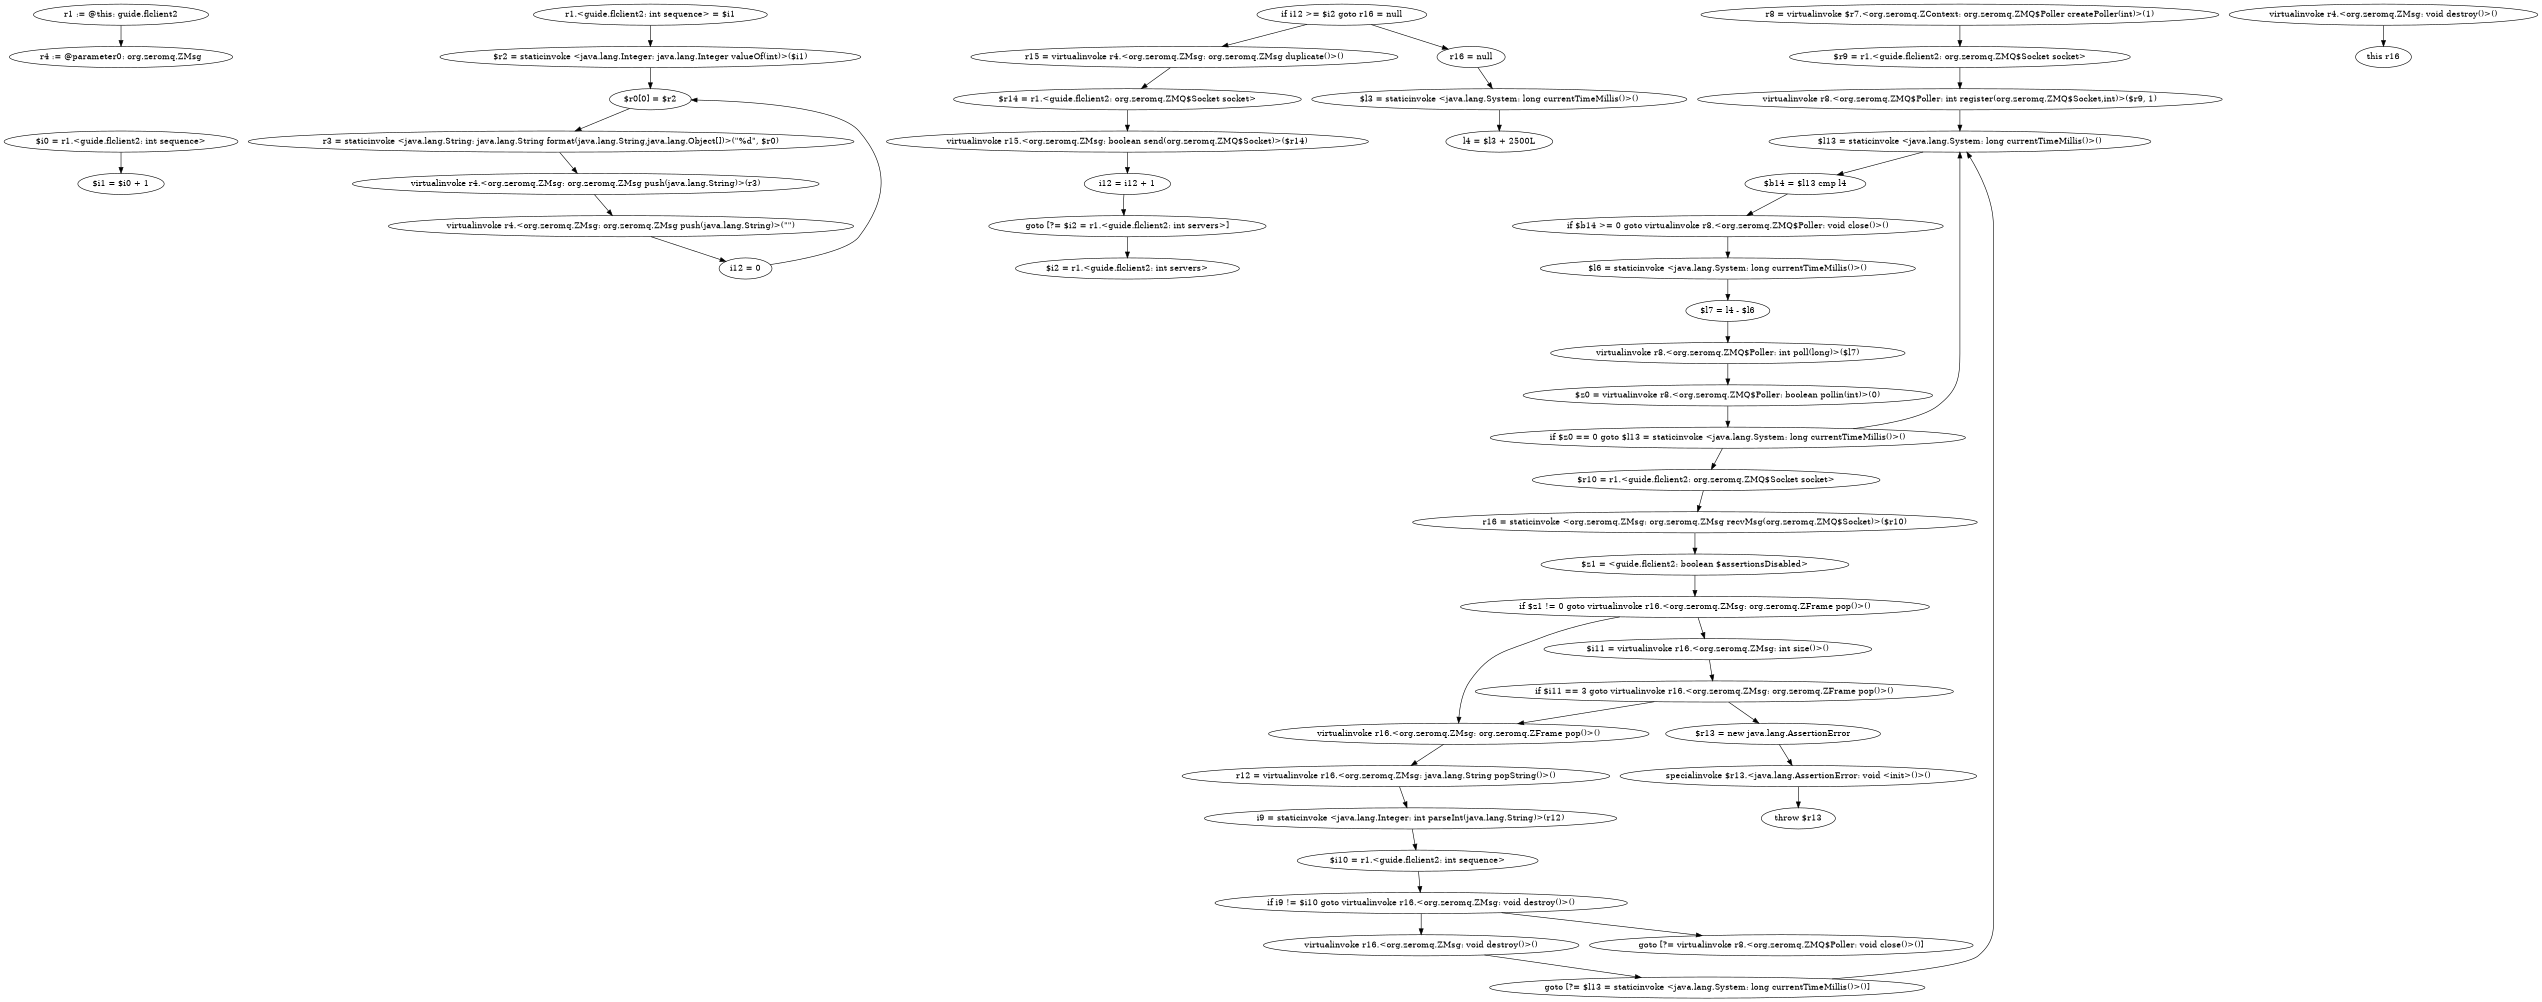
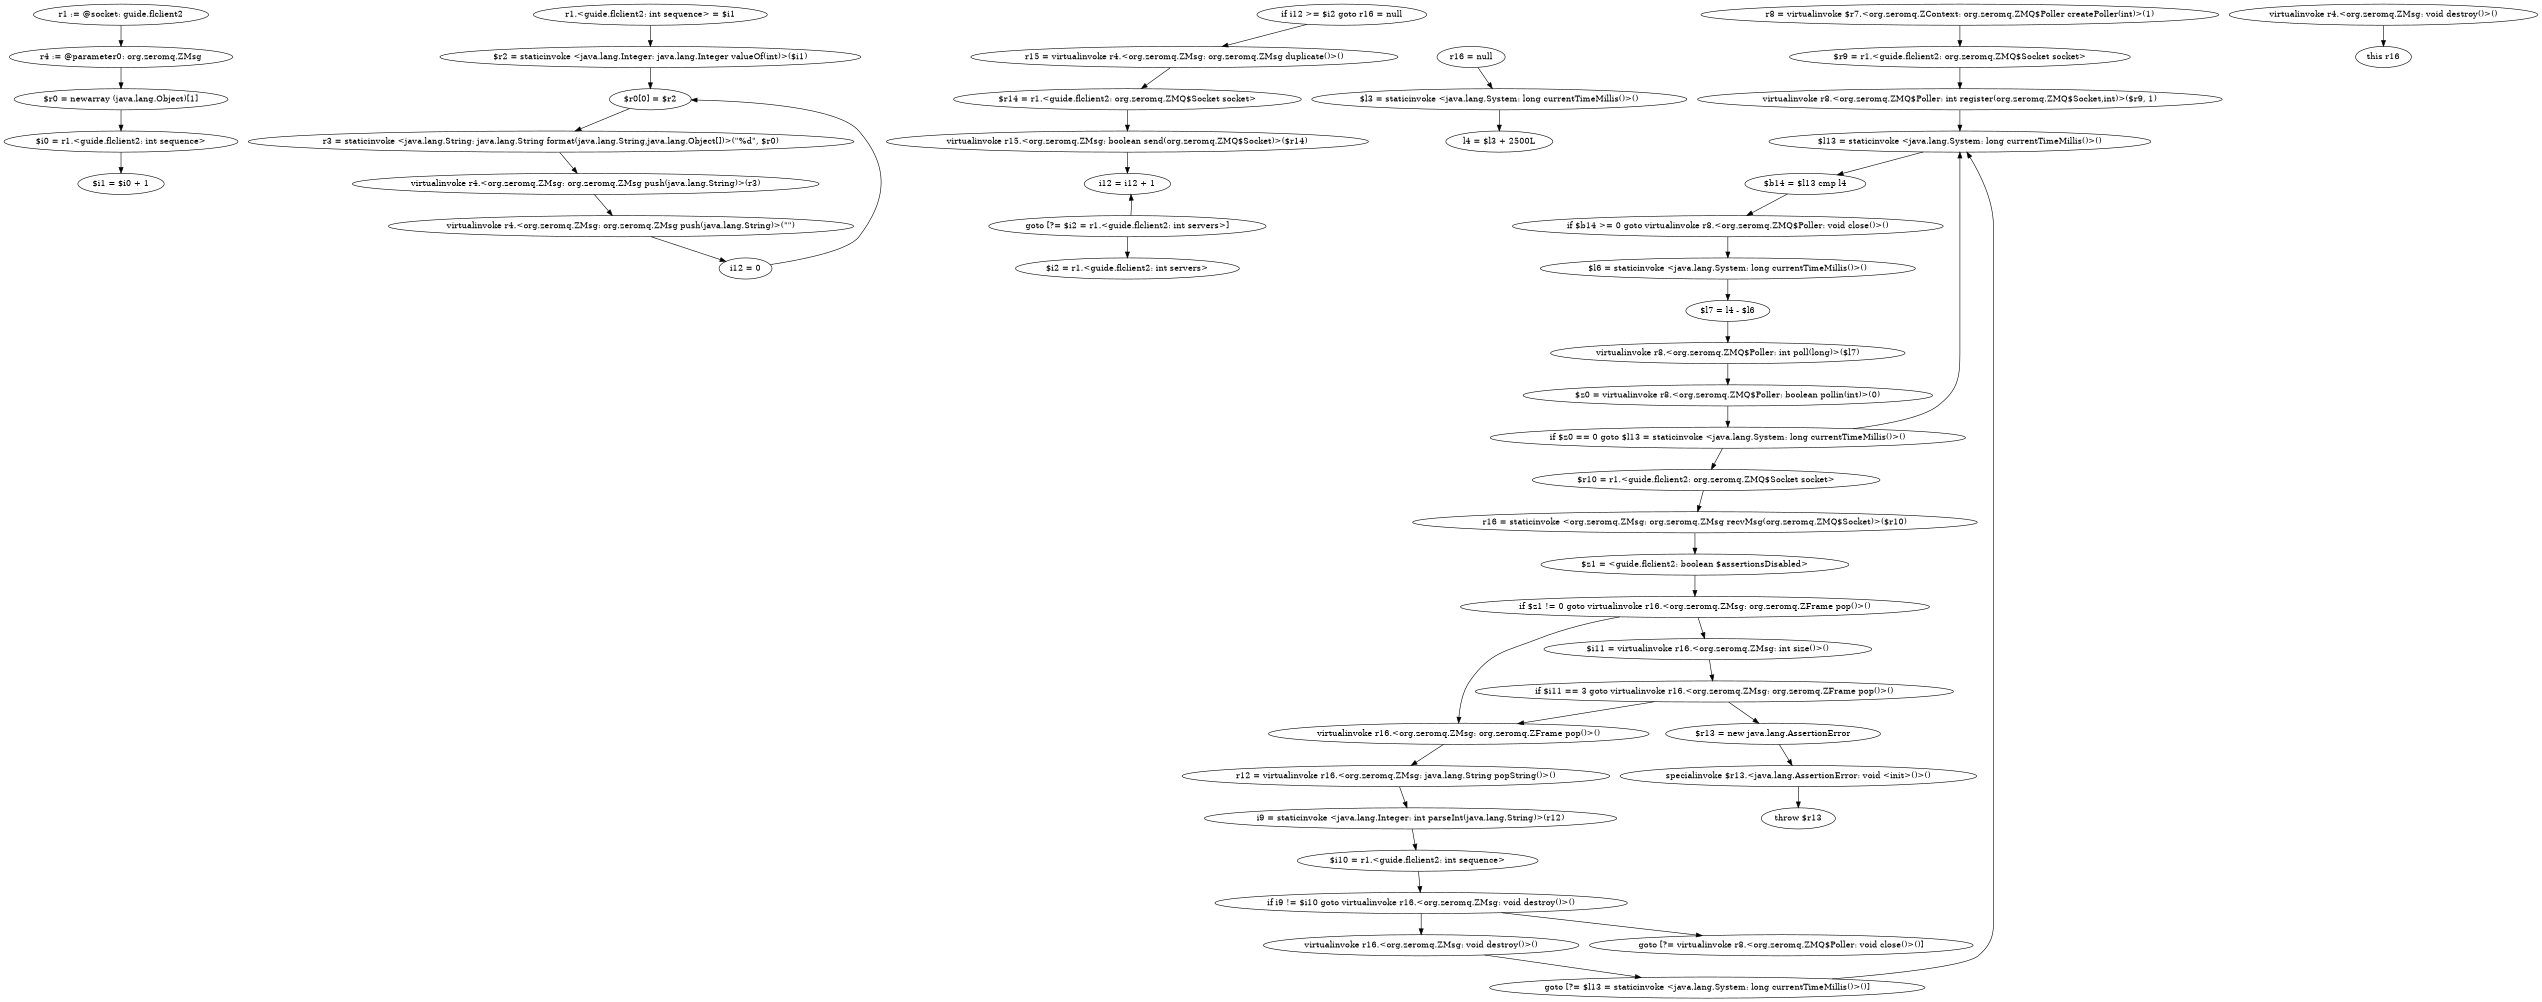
node "r1 := @this: guide.flclient2": label "r1 := @this: guide.flclient2" -> "r1 := @socket: guide.flclient2"
edge "if i12 >= $i2 goto r16 = null" -> "r16 = null": removed
node "$r0 = newarray (java.lang.Object)[1]": added
edge "i12 = i12 + 1" -> "goto [?= $i2 = r1.<guide.flclient2: int servers>]": reversed
